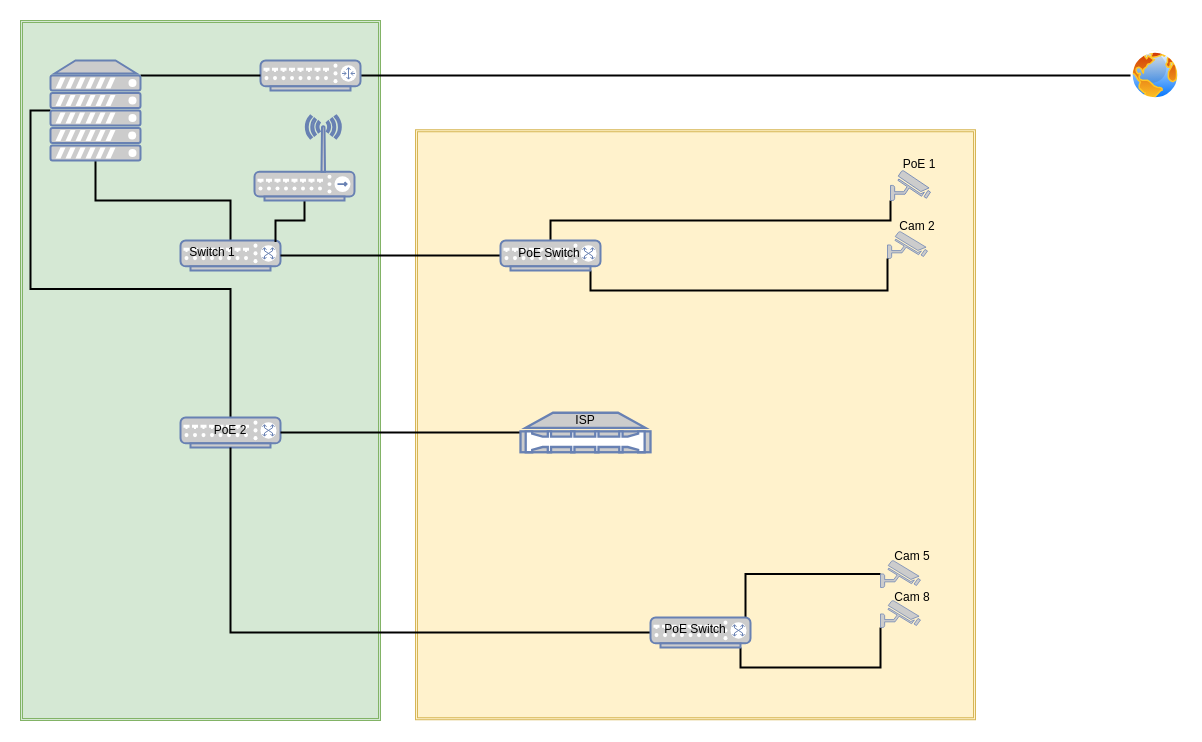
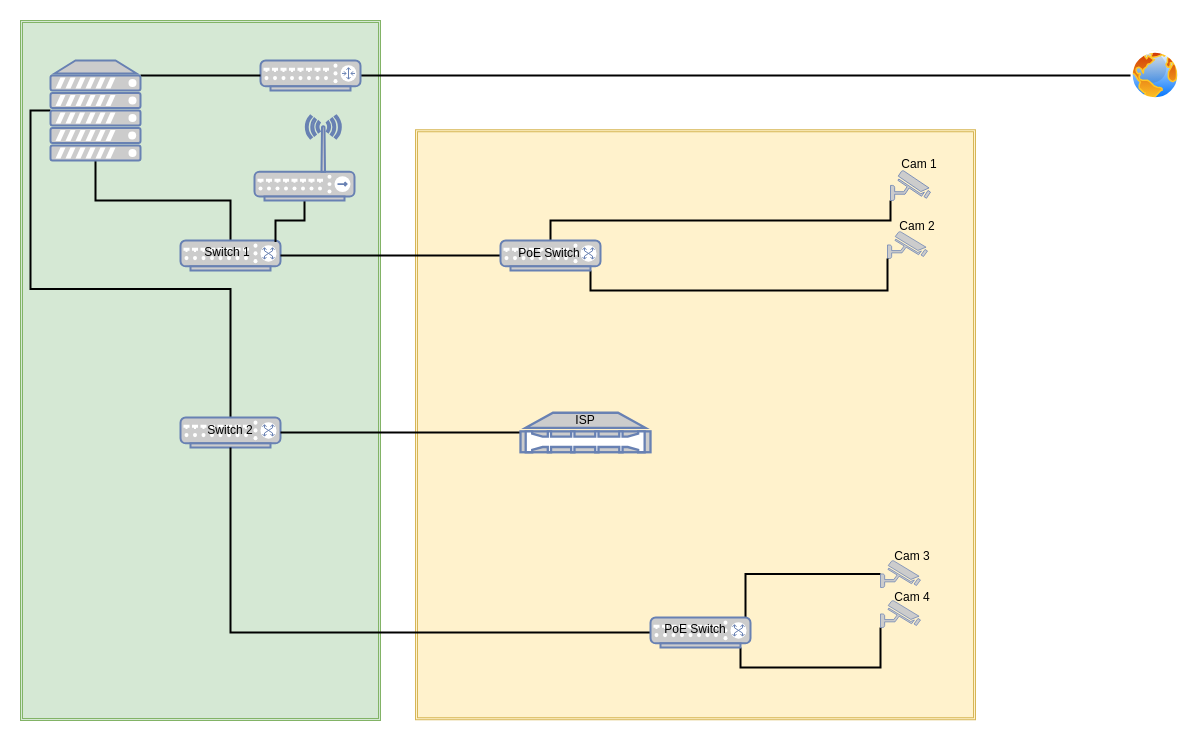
node "PoE 1": label "PoE 1" -> "Cam 1"
node "Switch 1": moved (213, 253) -> (228, 253)
node "PoE 2": label "PoE 2" -> "Switch 2"
node "Cam 5": label "Cam 5" -> "Cam 3"
node "Cam 8": label "Cam 8" -> "Cam 4"
